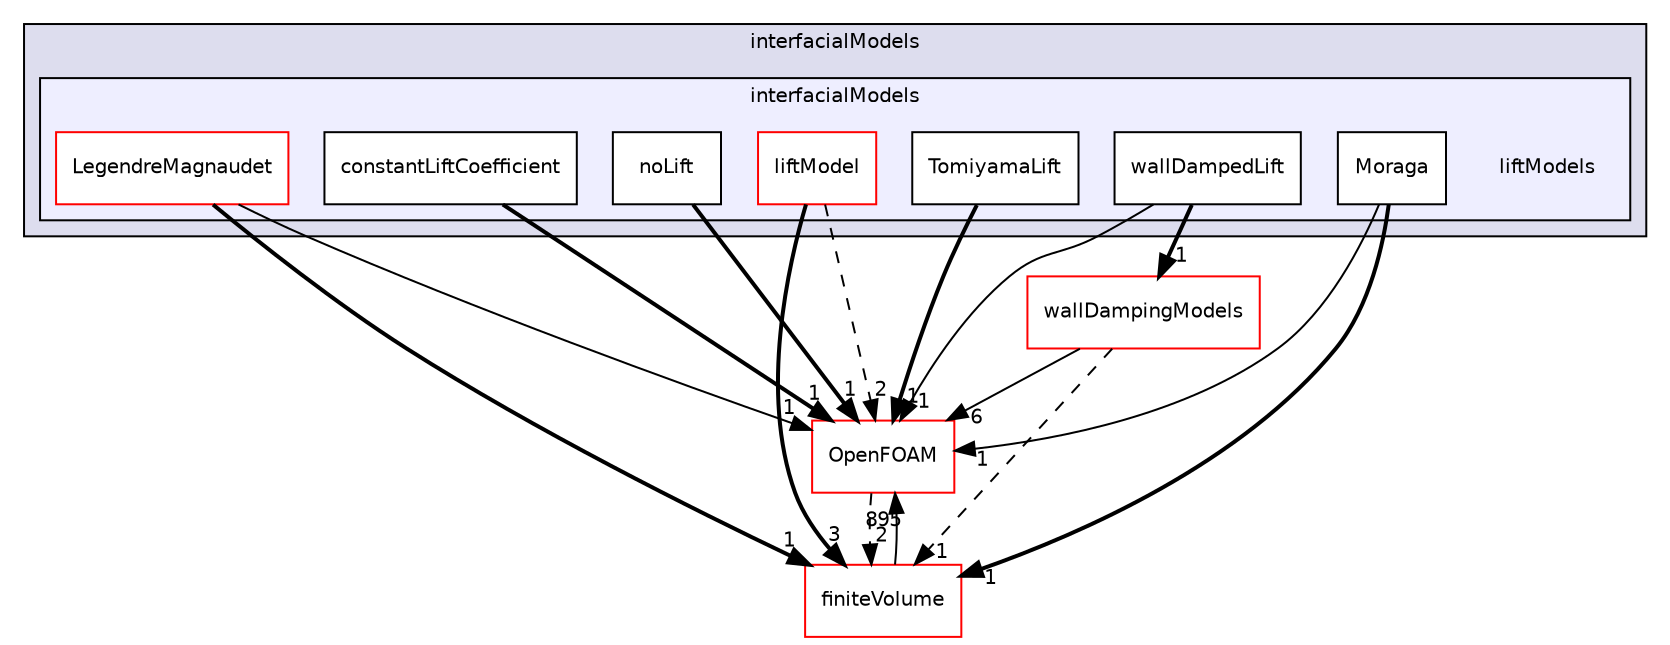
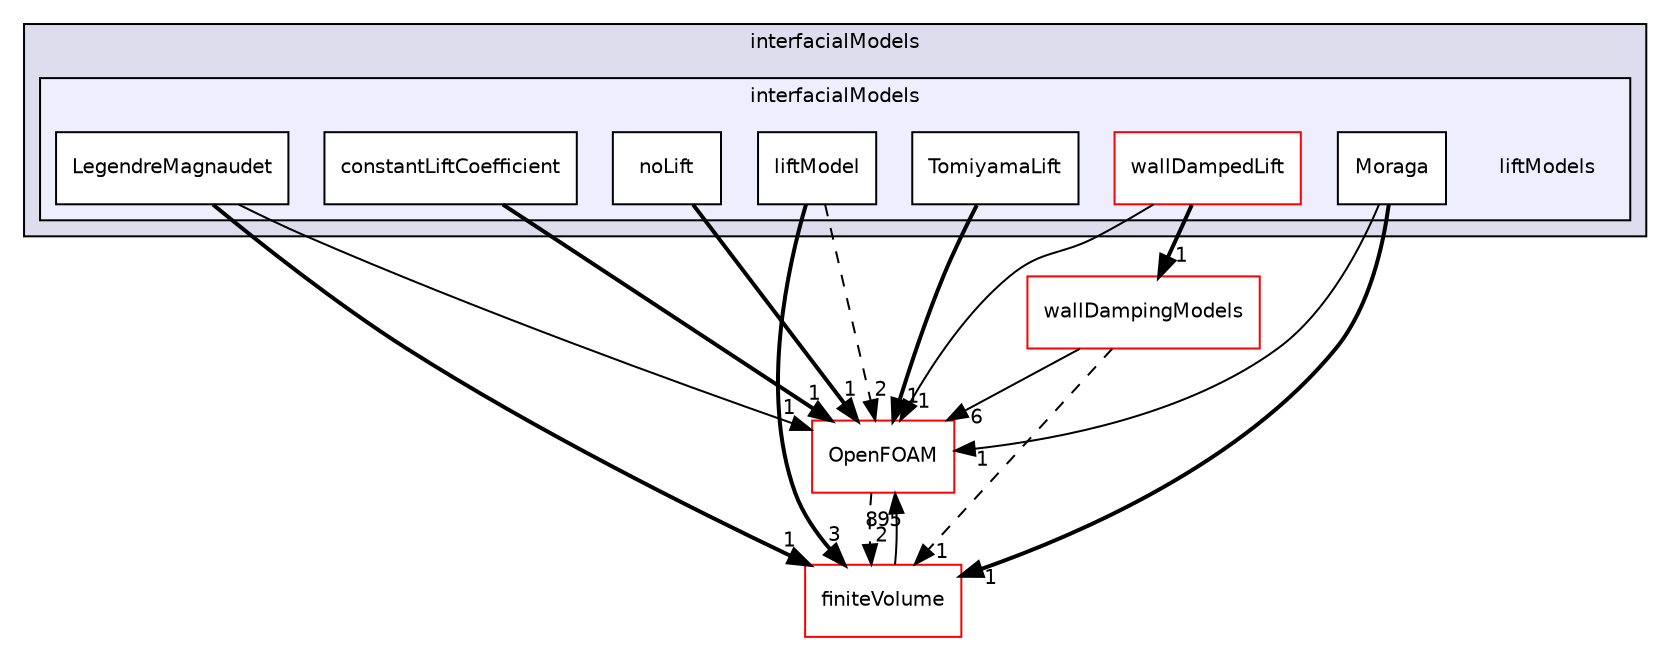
node "LegendreMagnaudet": color red -> black
node "liftModel": color red -> black
node "wallDampedLift": color black -> red
